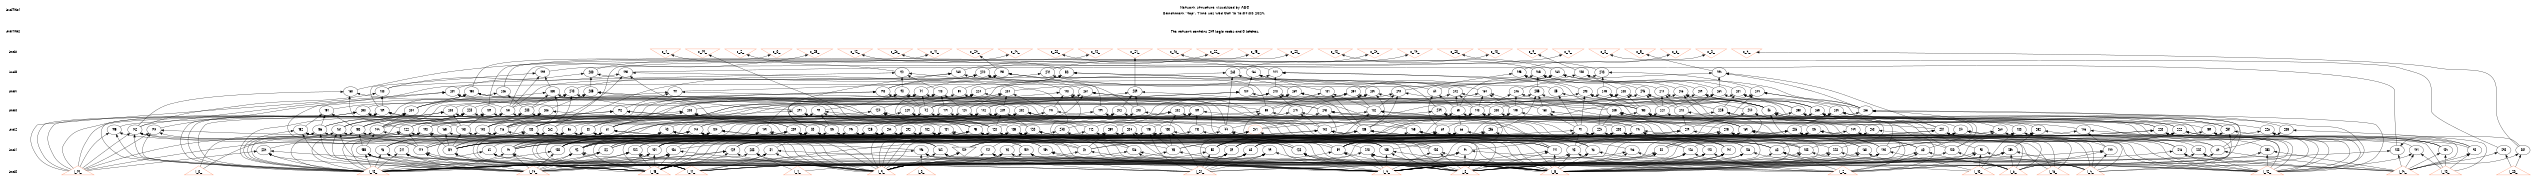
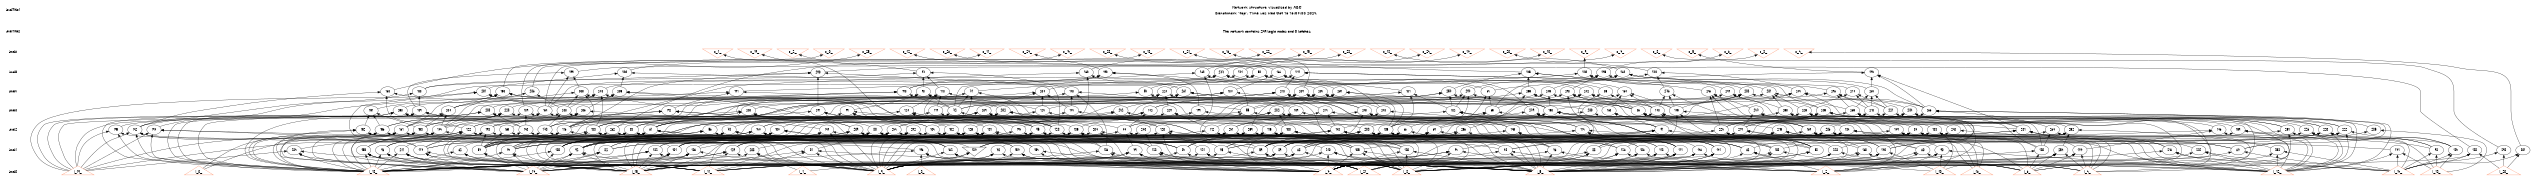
node "110": removed
node "241": color coral -> black
edge "301" -> "188": now "i_20_" -> "188"
